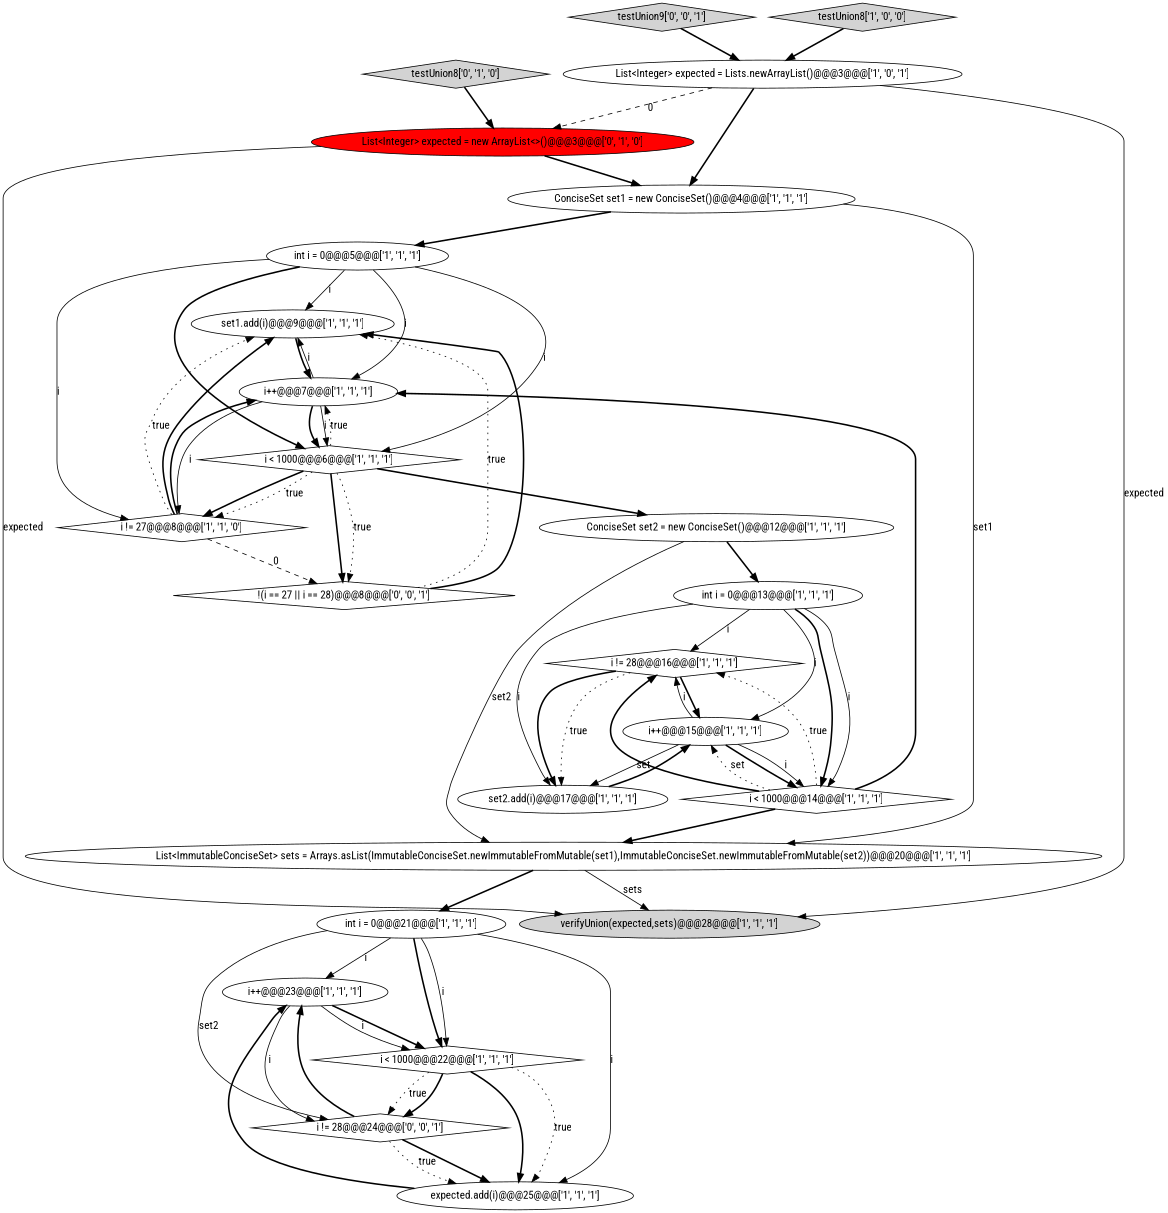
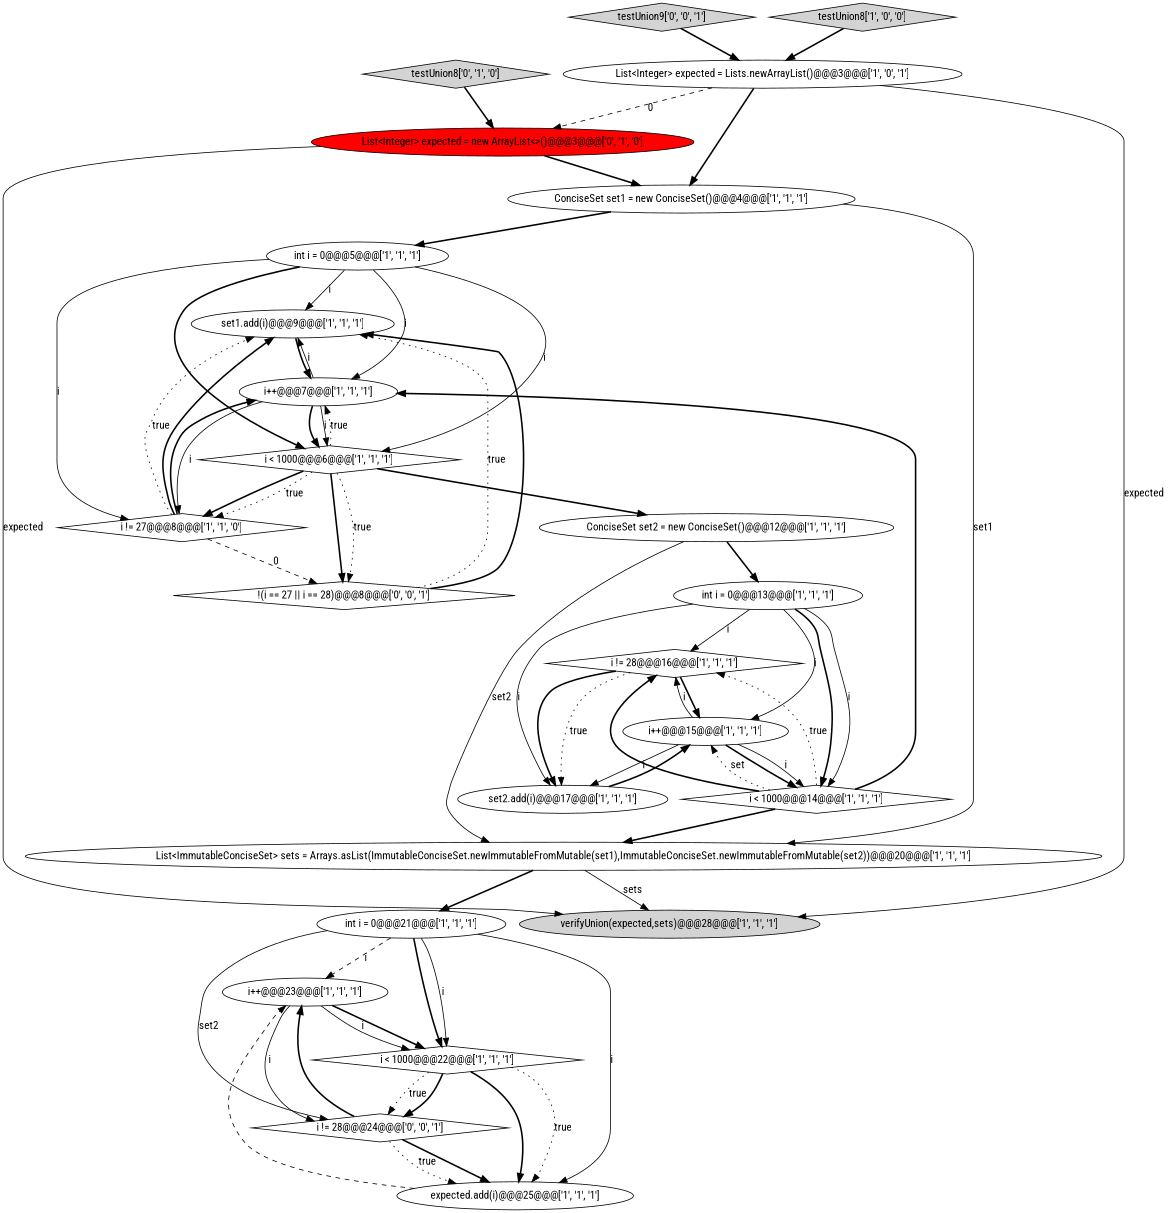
edge "i++@@@15@@@['1', '1', '1']" -> "set2.add(i)@@@17@@@['1', '1', '1']": label "set" -> "i"
edge "int i = 0@@@21@@@['1', '1', '1']" -> "i++@@@23@@@['1', '1', '1']": style solid -> dashed
edge "expected.add(i)@@@25@@@['1', '1', '1']" -> "i++@@@23@@@['1', '1', '1']": style bold -> dashed
